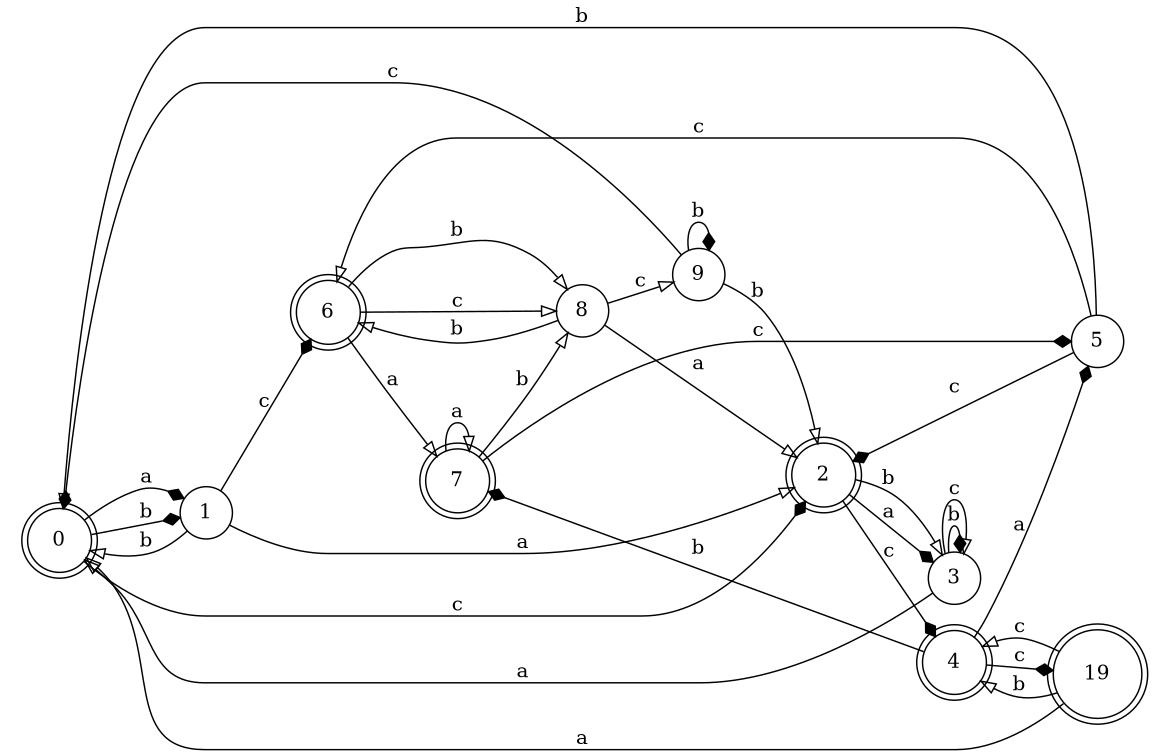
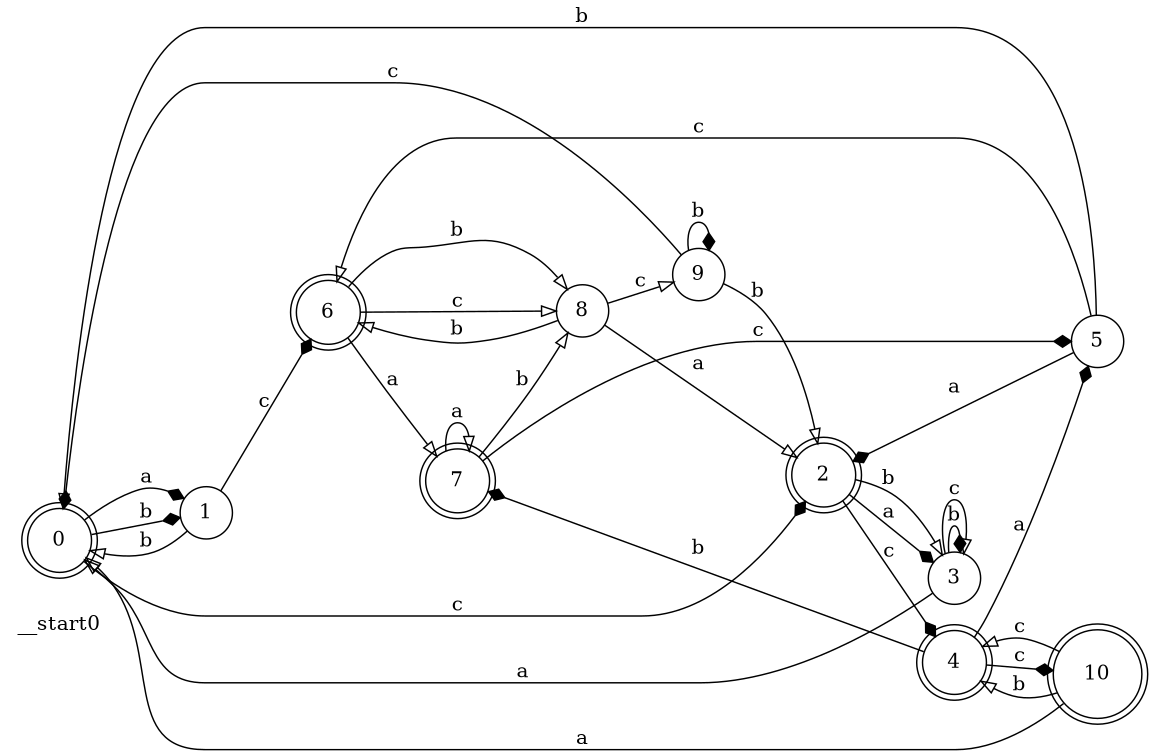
edge "5" -> "2": label "c" -> "a"
edge "1" -> "2": removed, label "a"
node "__start0": added
node "19": label "19" -> "10"
